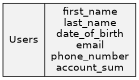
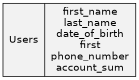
node "Users": text "email" -> "first"
